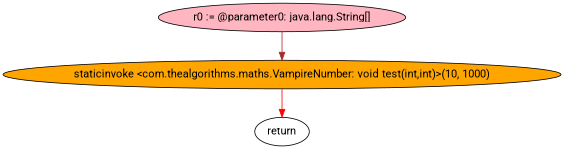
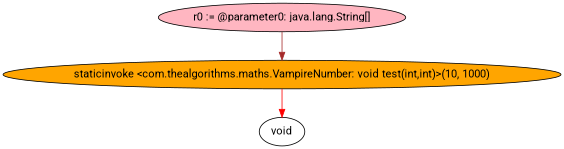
node "return": label "return" -> "void"
